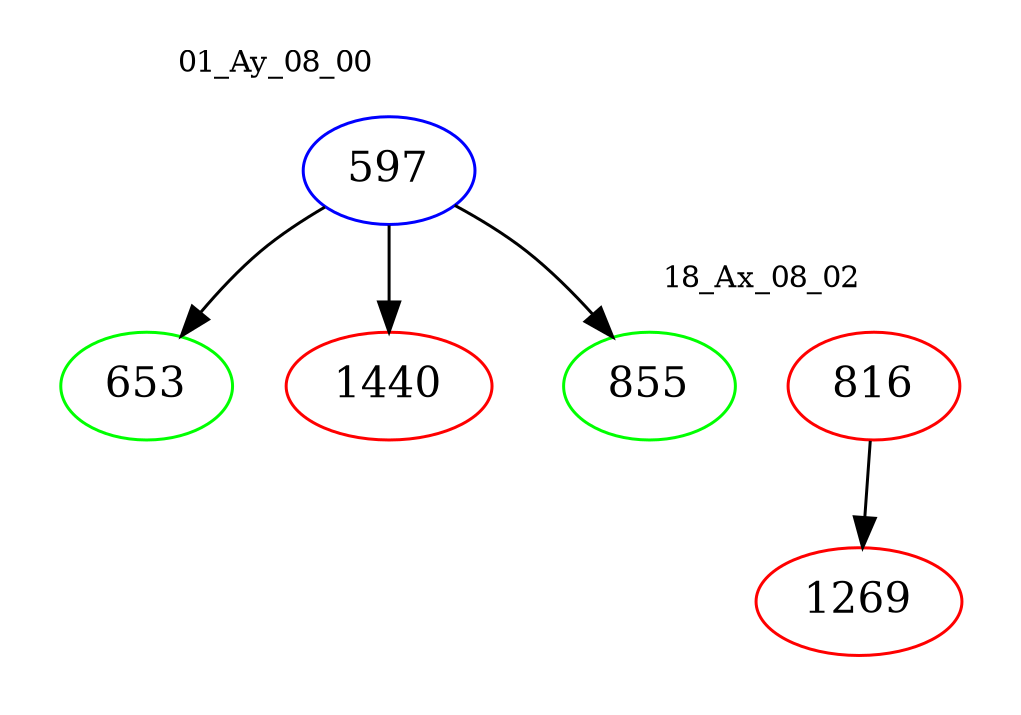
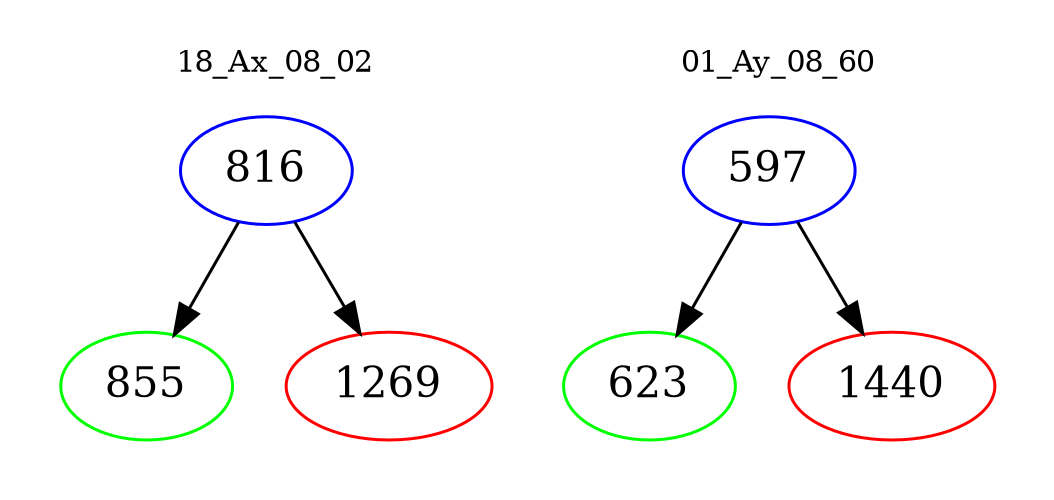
cluster "01_Ay_08_00": label "01_Ay_08_00" -> "01_Ay_08_60"
edge "597" -> "855": now "816" -> "855"
node "653": label "653" -> "623"
node "816": color red -> blue
